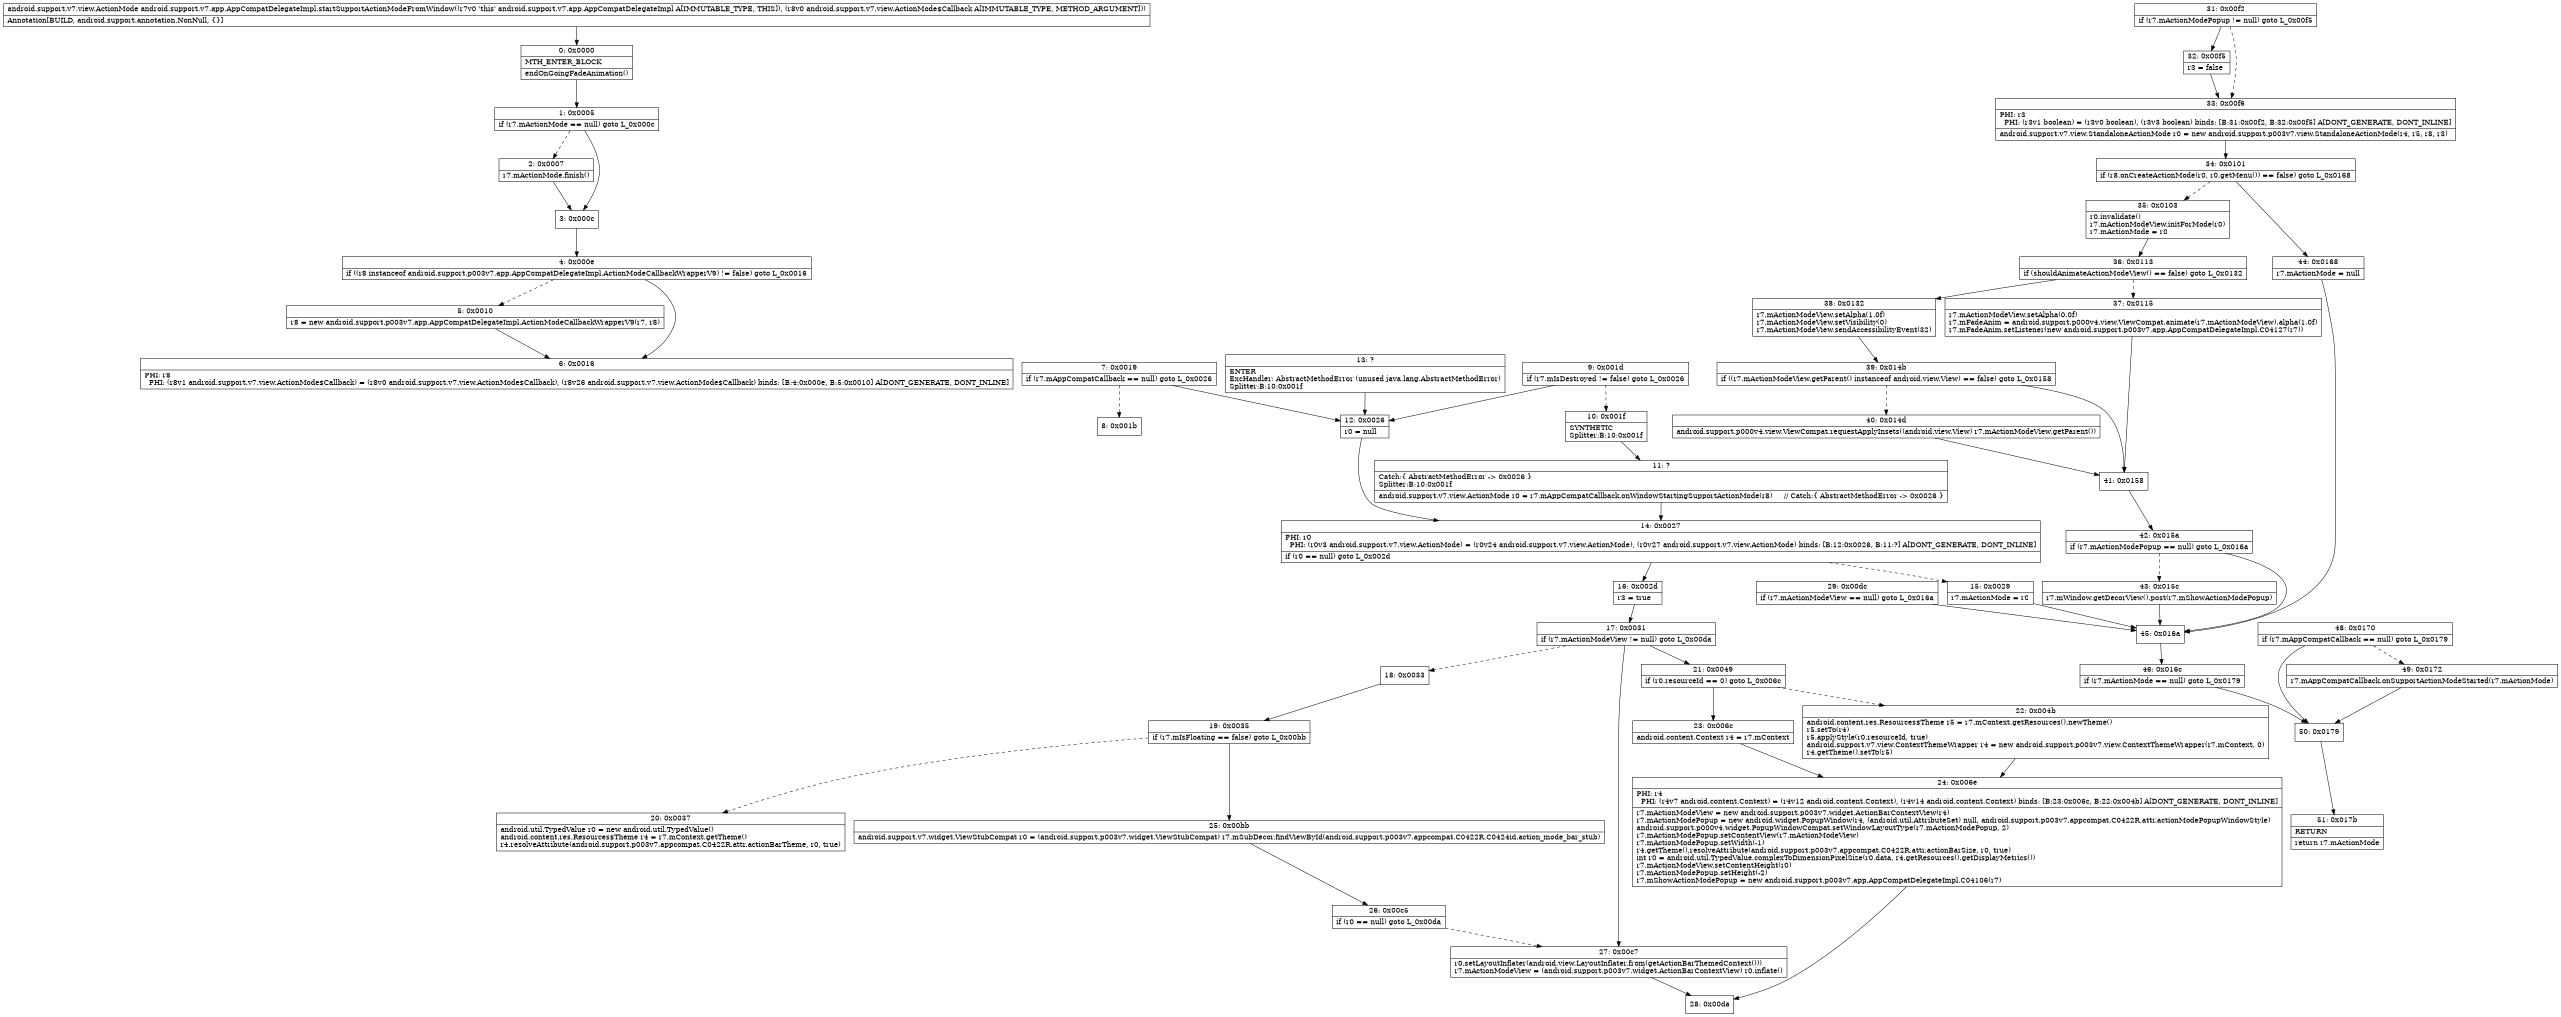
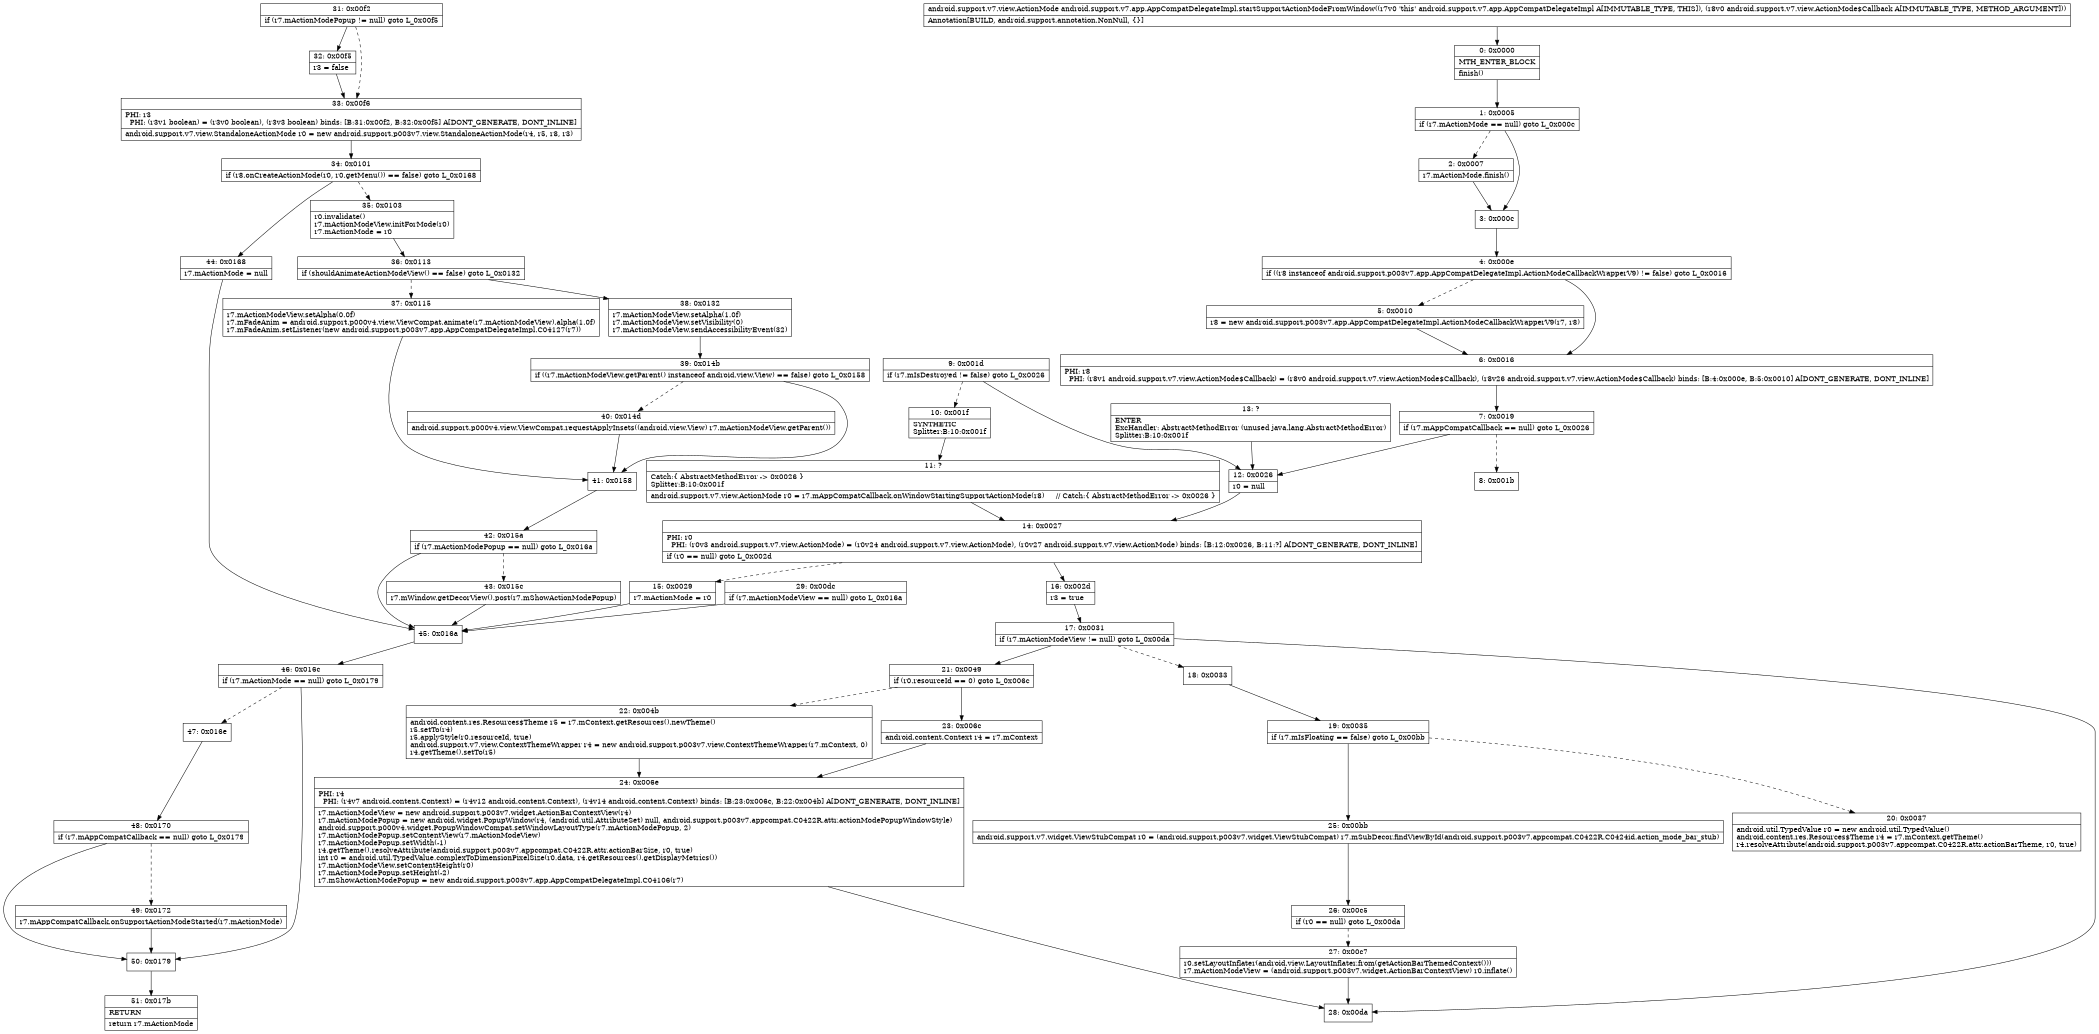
node "0: 0x0000": text "endOnGoingFadeAnimation()" -> "finish()"
edge "6: 0x0016" -> "7: 0x0019": added
node "47: 0x016e": added
edge "17: 0x0031" -> "27: 0x00c7": now "17: 0x0031" -> "28: 0x00da"
